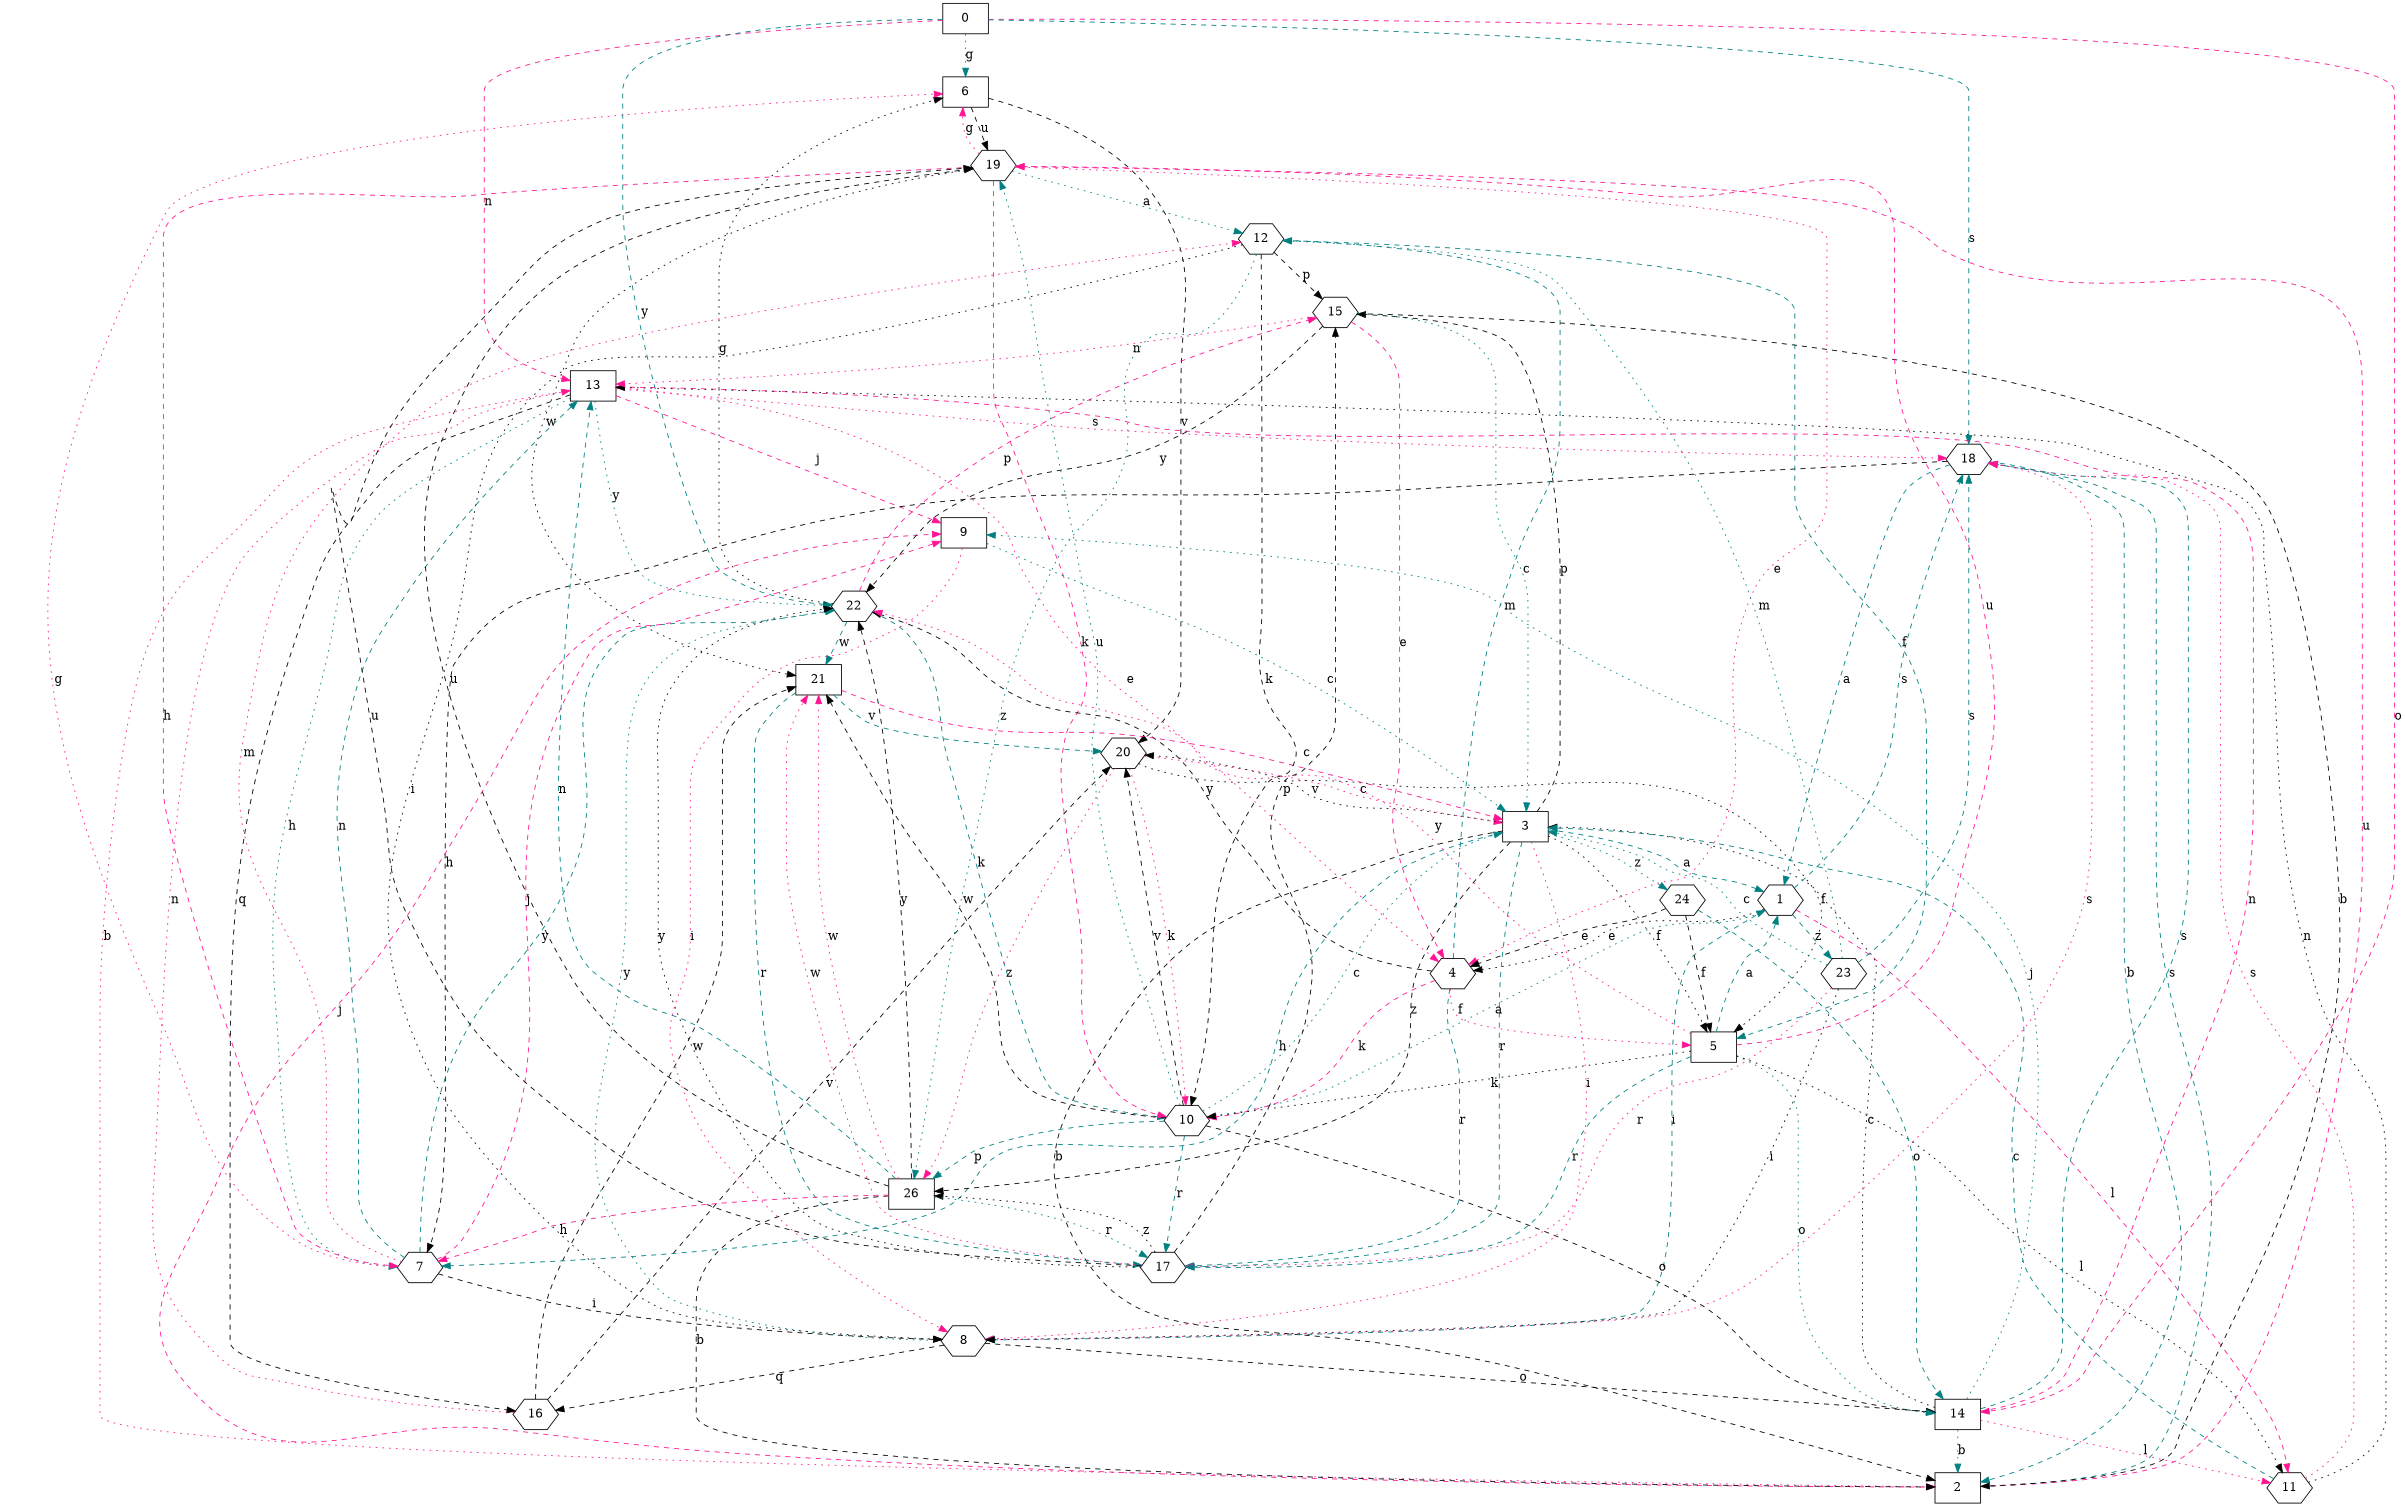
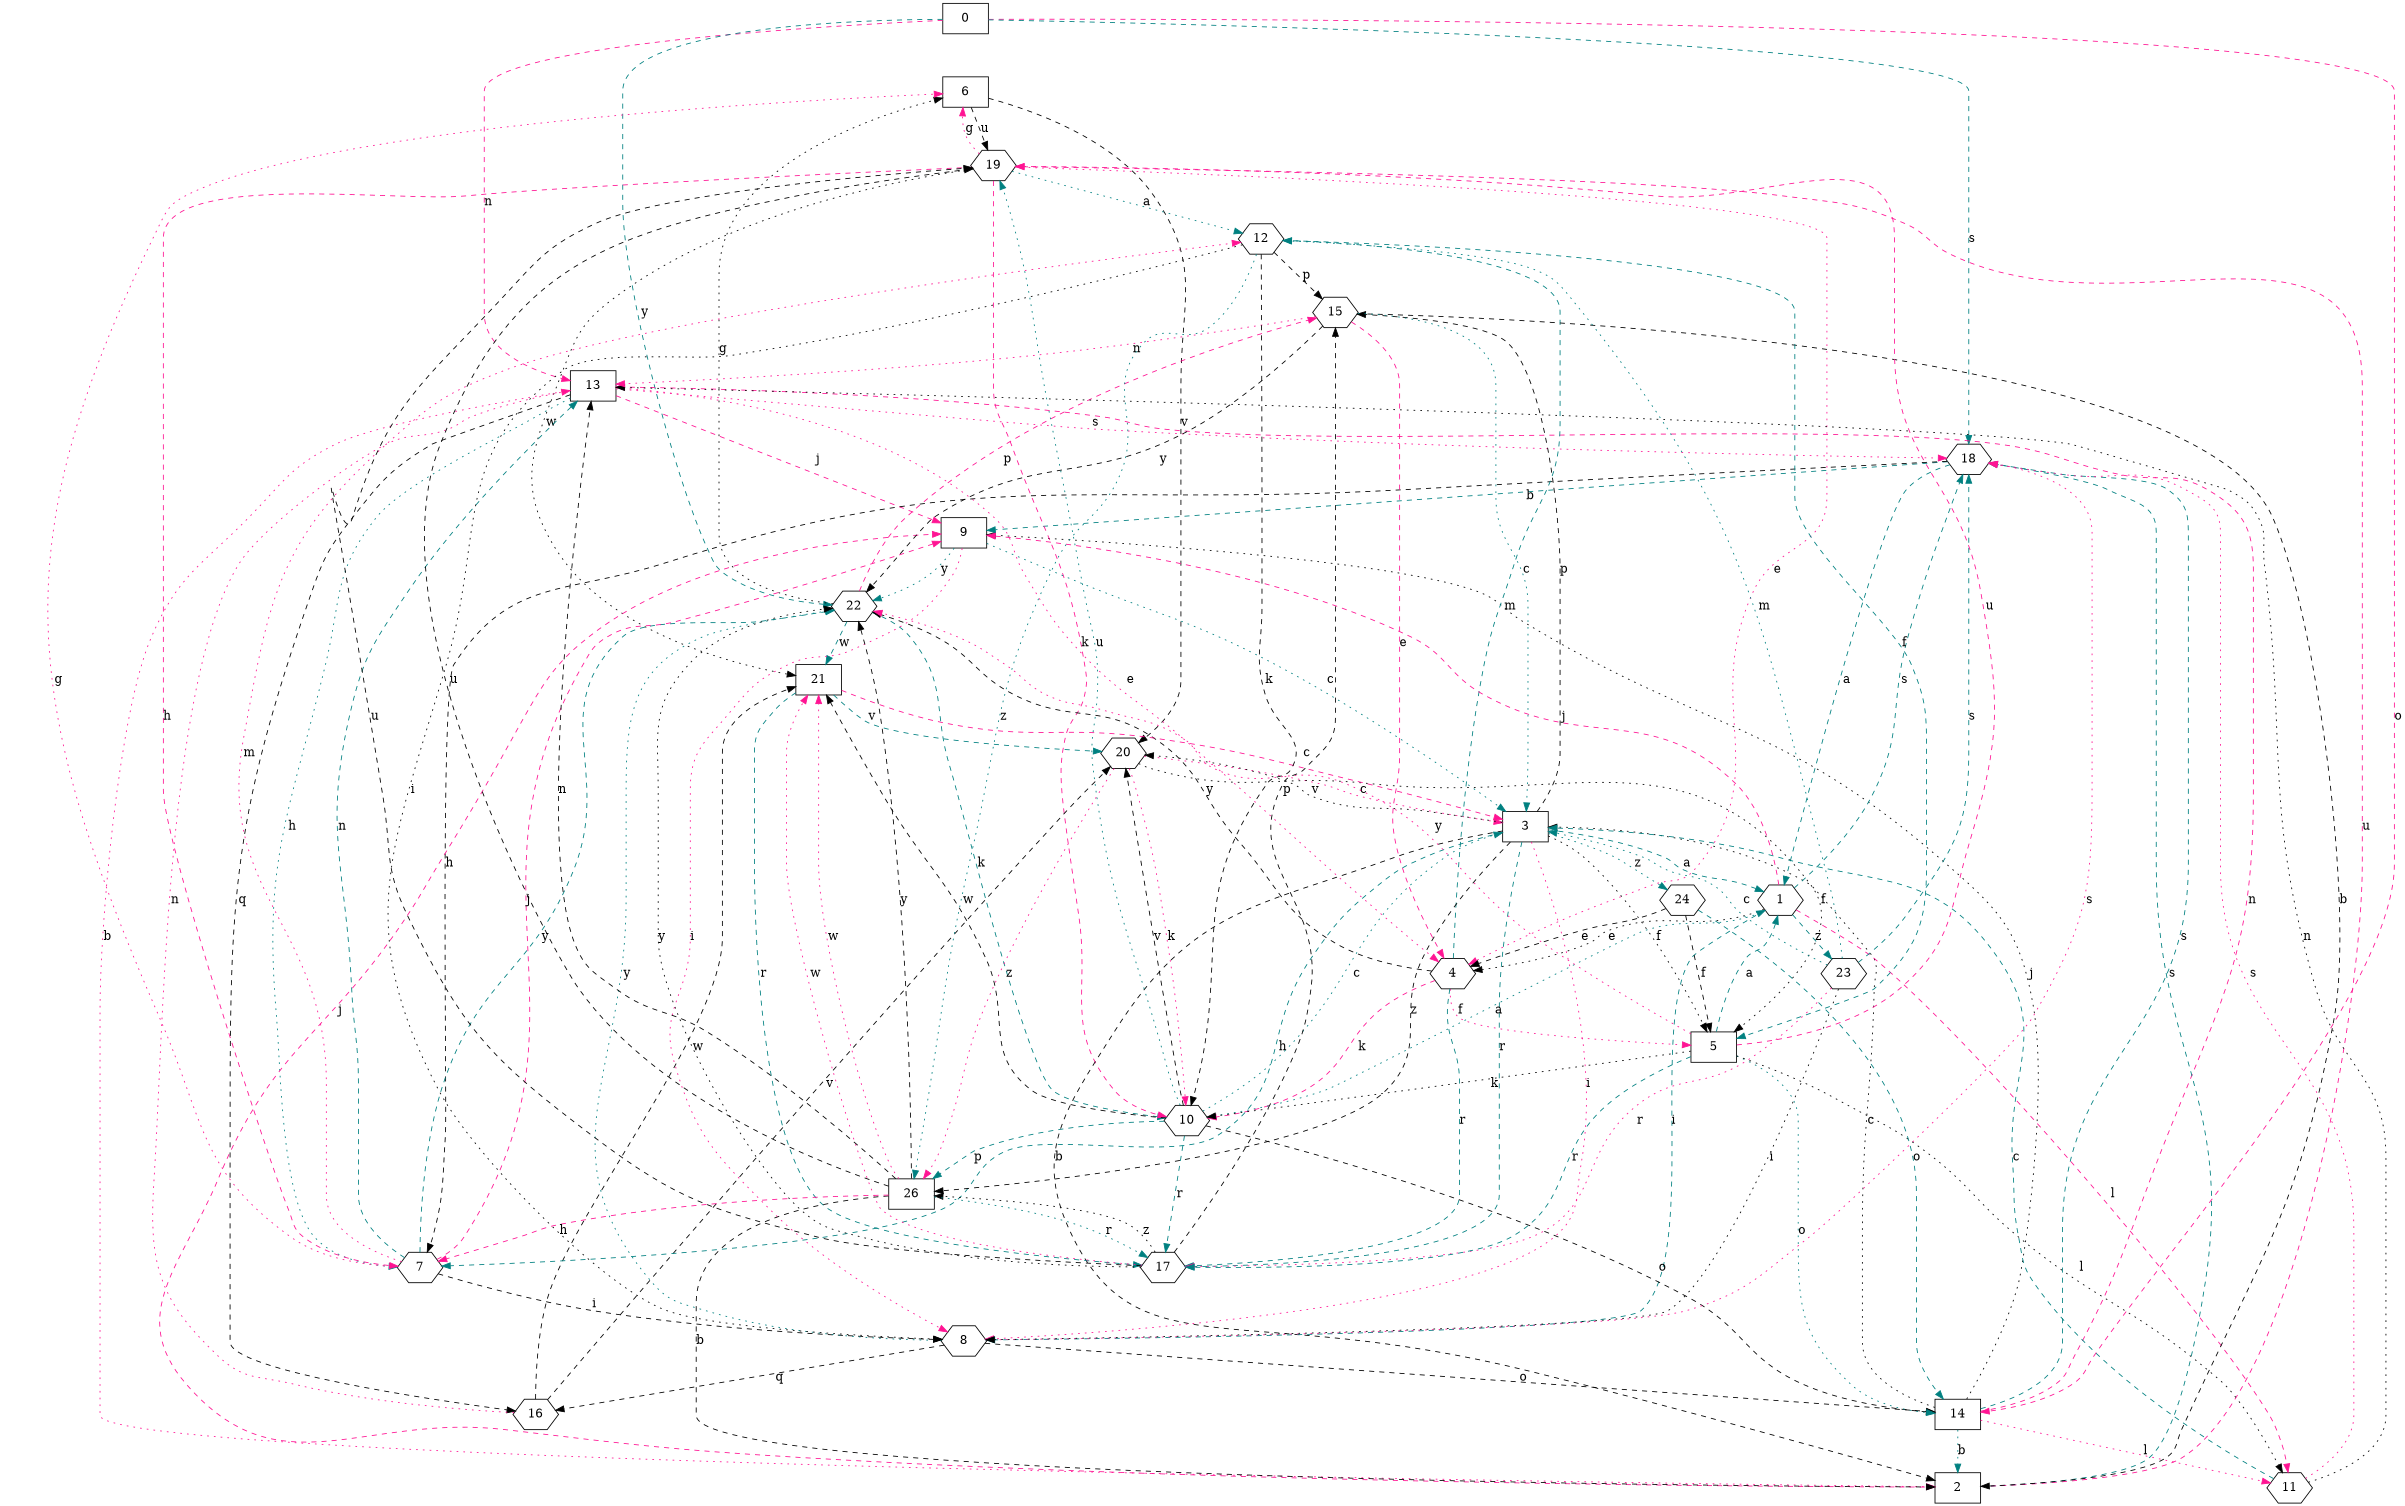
edge "0" -> "6": removed, label "g"
edge "13" -> "22": now "9" -> "22"
edge "1" -> "9": added, label "j"
edge "14" -> "9": color teal -> black
edge "26" -> "13": color teal -> black
edge "18" -> "2": now "18" -> "9"
